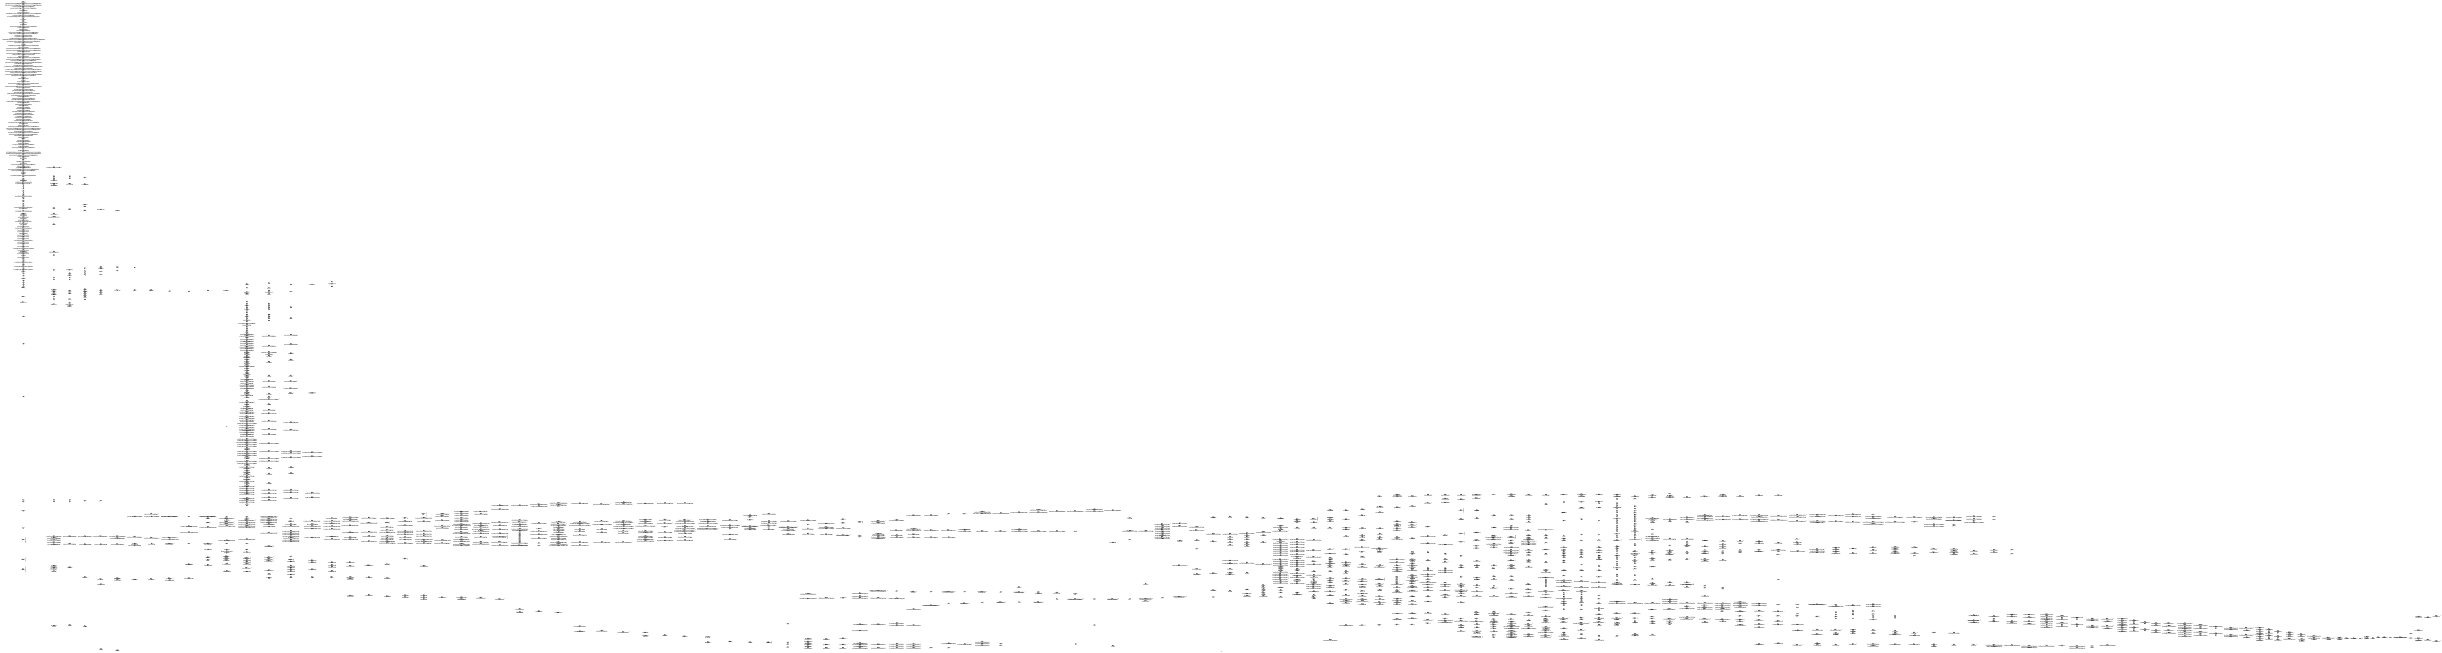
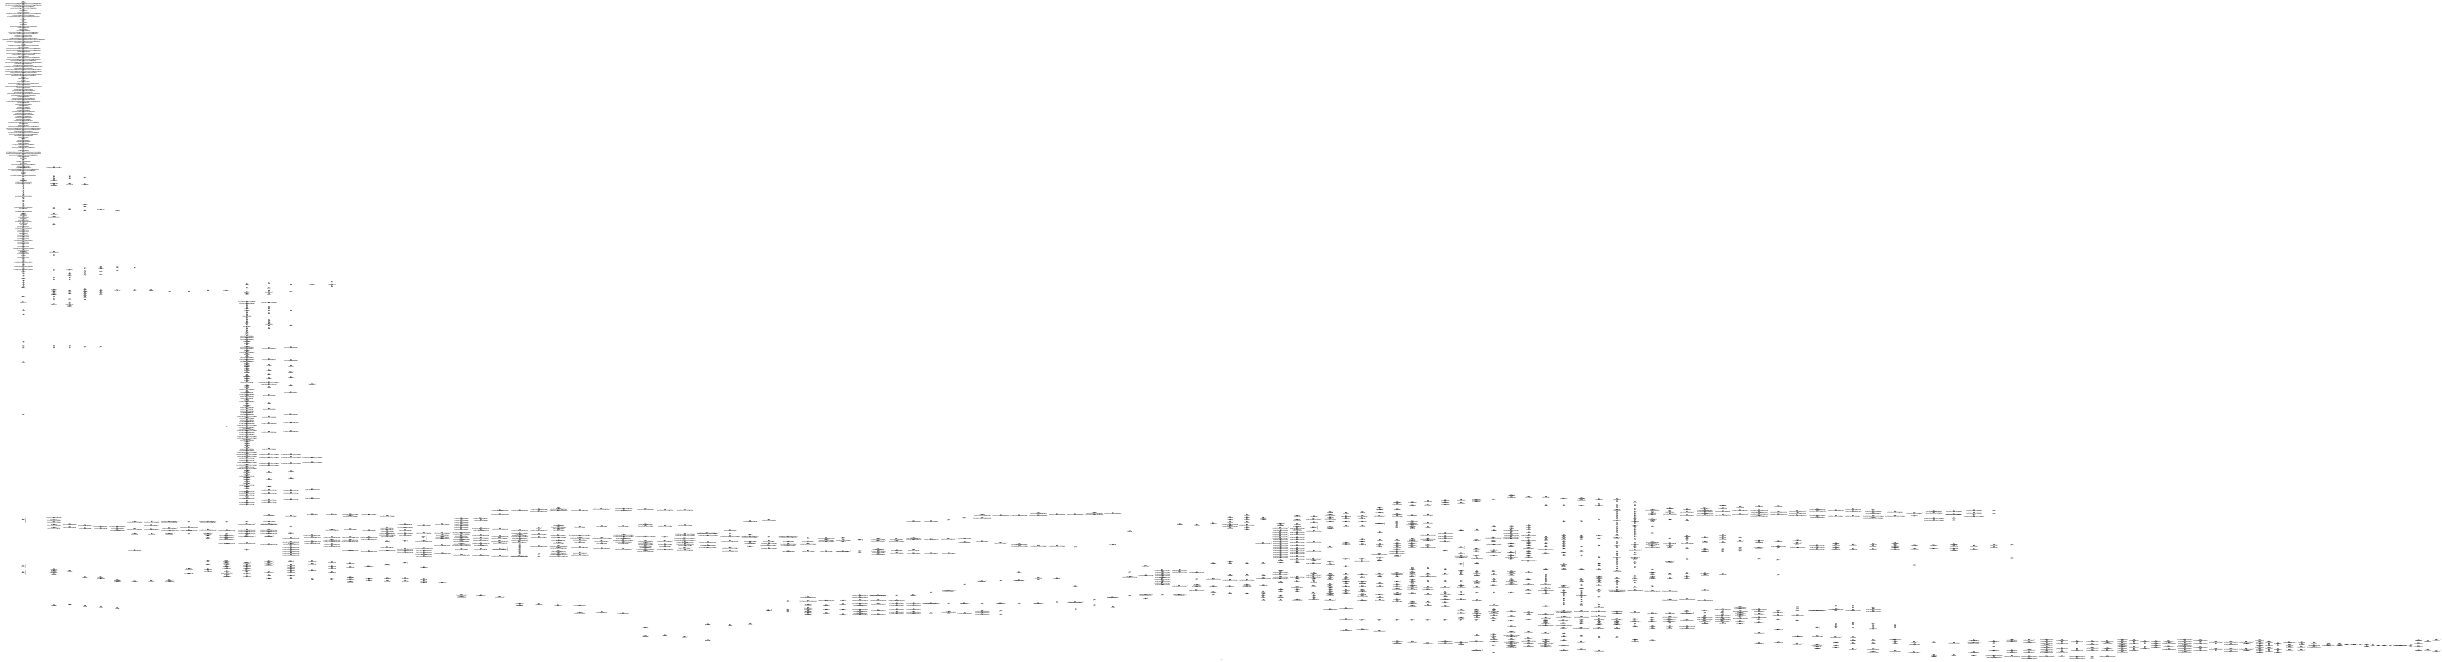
node "NodeID: 512": added
